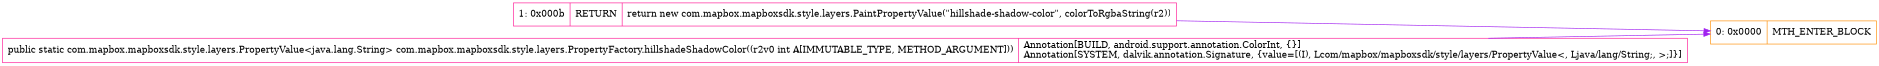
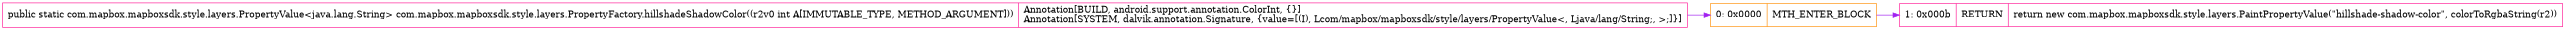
edge "1: 0x000b" -> "0: 0x0000": reversed
